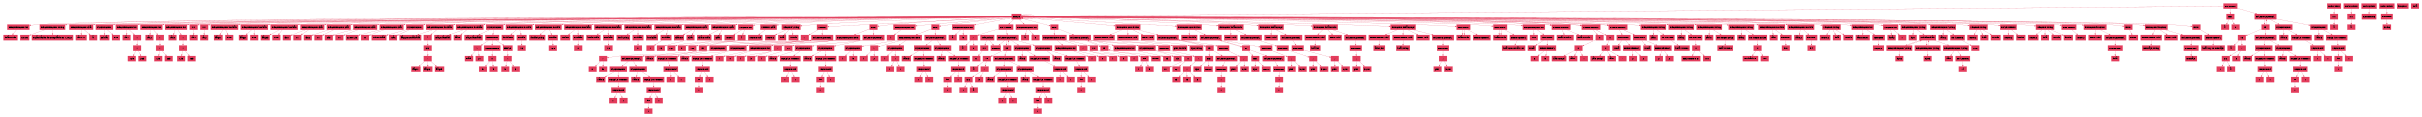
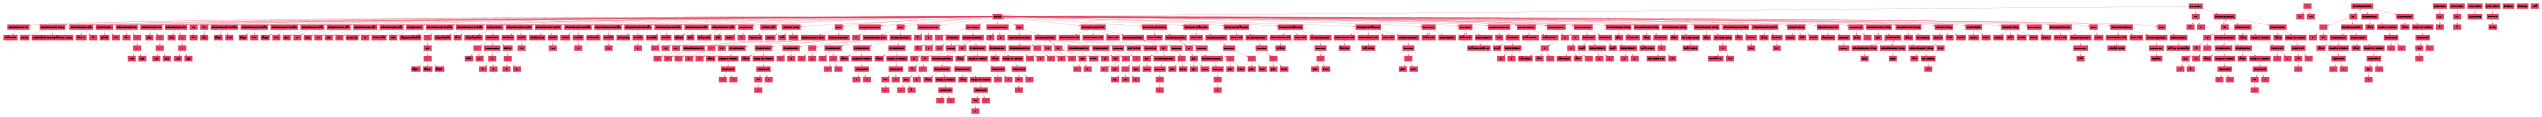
node "funcion2": added
node "WHILE": removed
